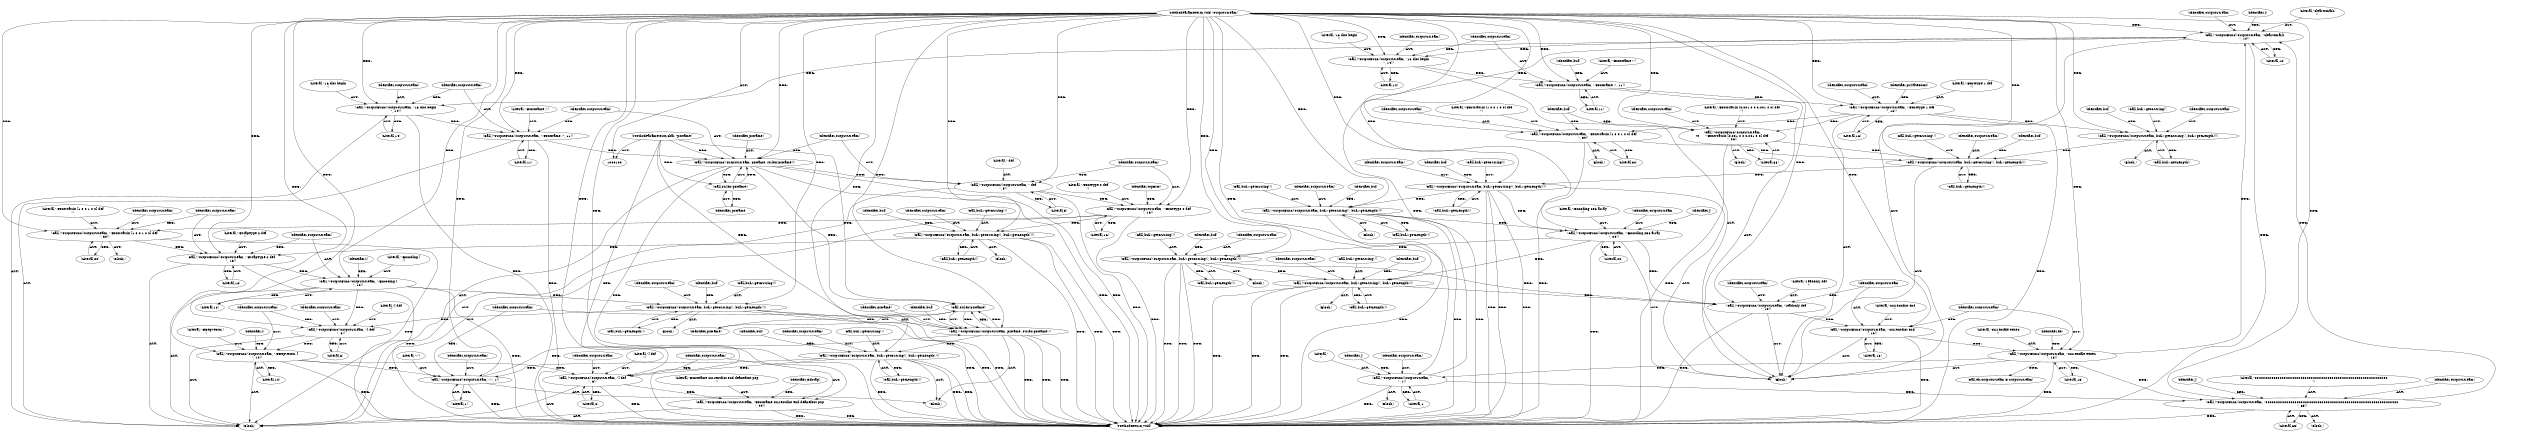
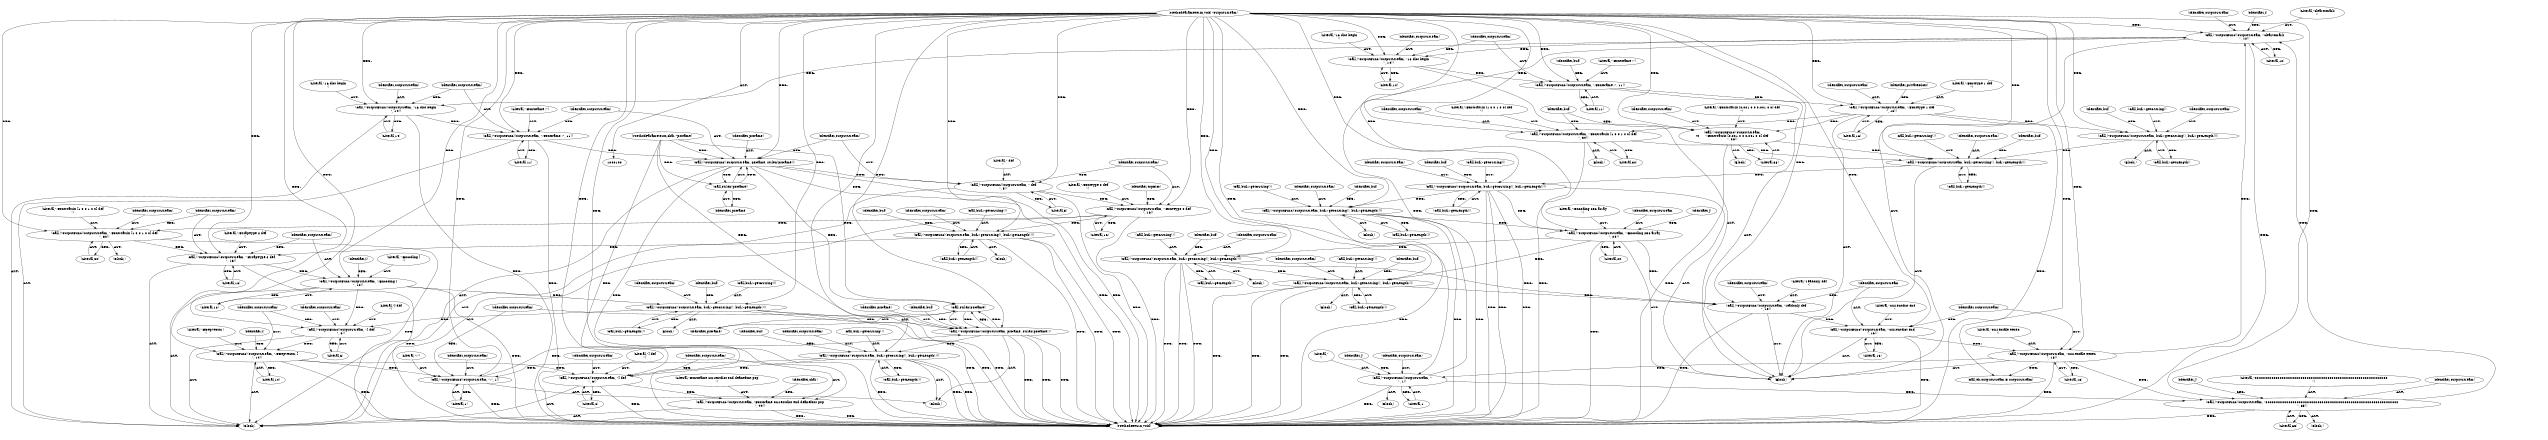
edge "(MethodParameterIn,void *outputStream)" -> "(Call,eb.outputStream = outputStream)": added, label "DDG:"
edge "(MethodParameterIn,char *psName)" -> "1000100": removed, label "AST:"
edge "(MethodParameterIn,char *psName)" -> "(MethodReturn,void)": label "CFG: " -> "DDG: "
node "(Identifier,eb)": removed
node "(Identifier,cidMap)": label "(Identifier,cidMap)" -> "(Identifier,char)"
